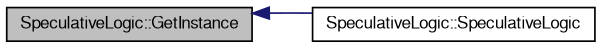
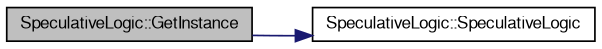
edge "SpeculativeLogic::SpeculativeLogic" -> "SpeculativeLogic::GetInstance": reversed
